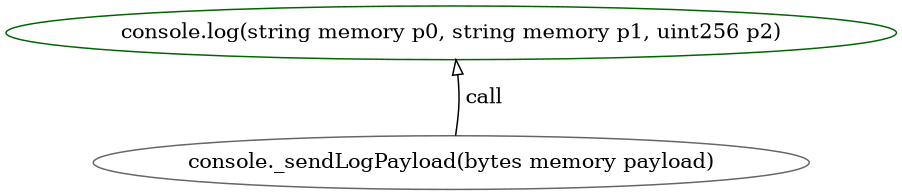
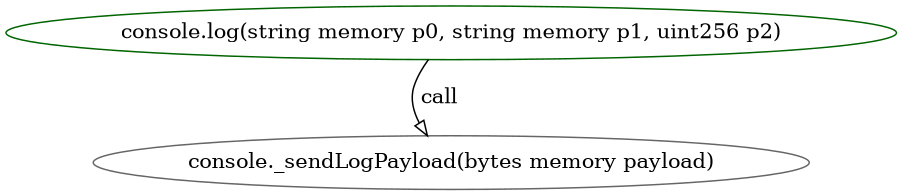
edge "console._sendLogPayload(bytes memory payload)" -> "console.log(string memory p0, string memory p1, uint256 p2)": reversed
